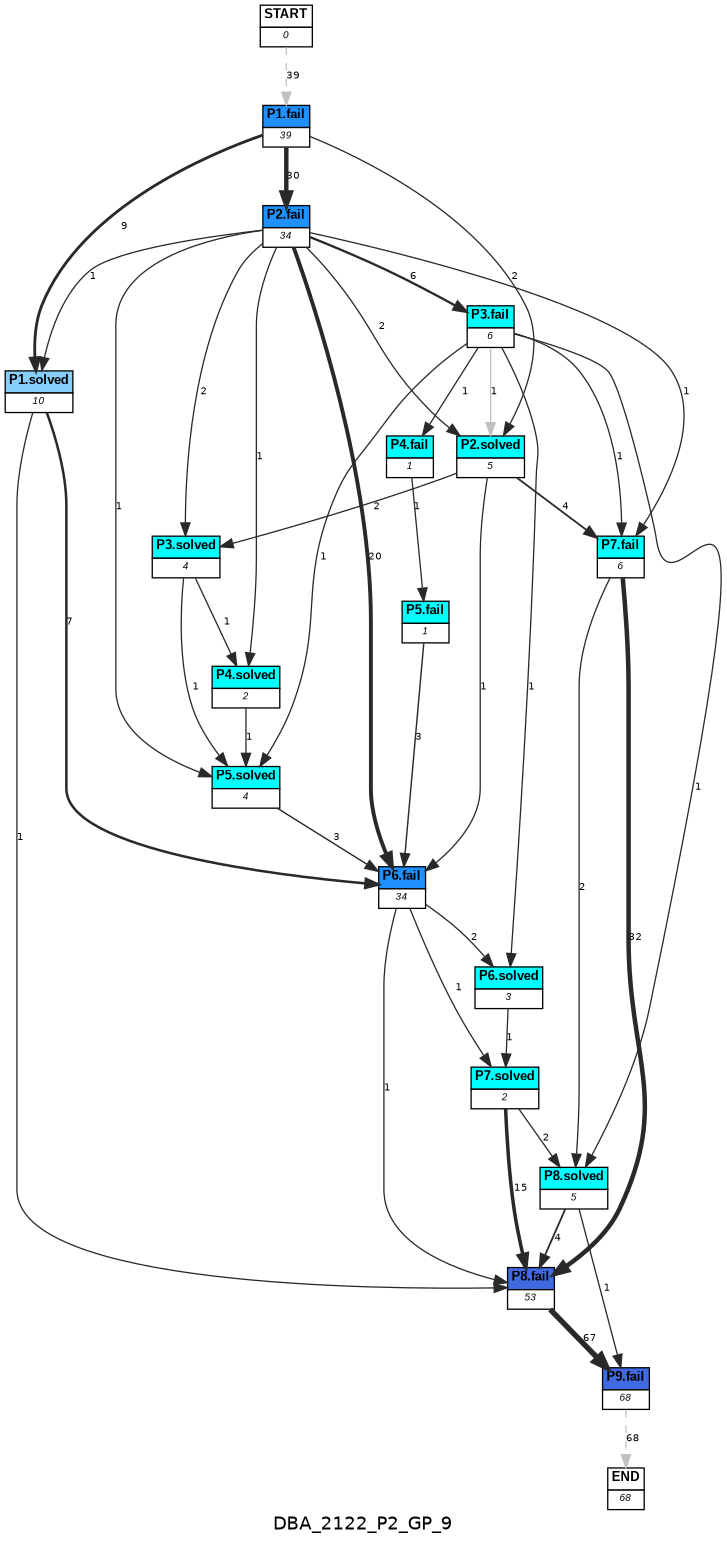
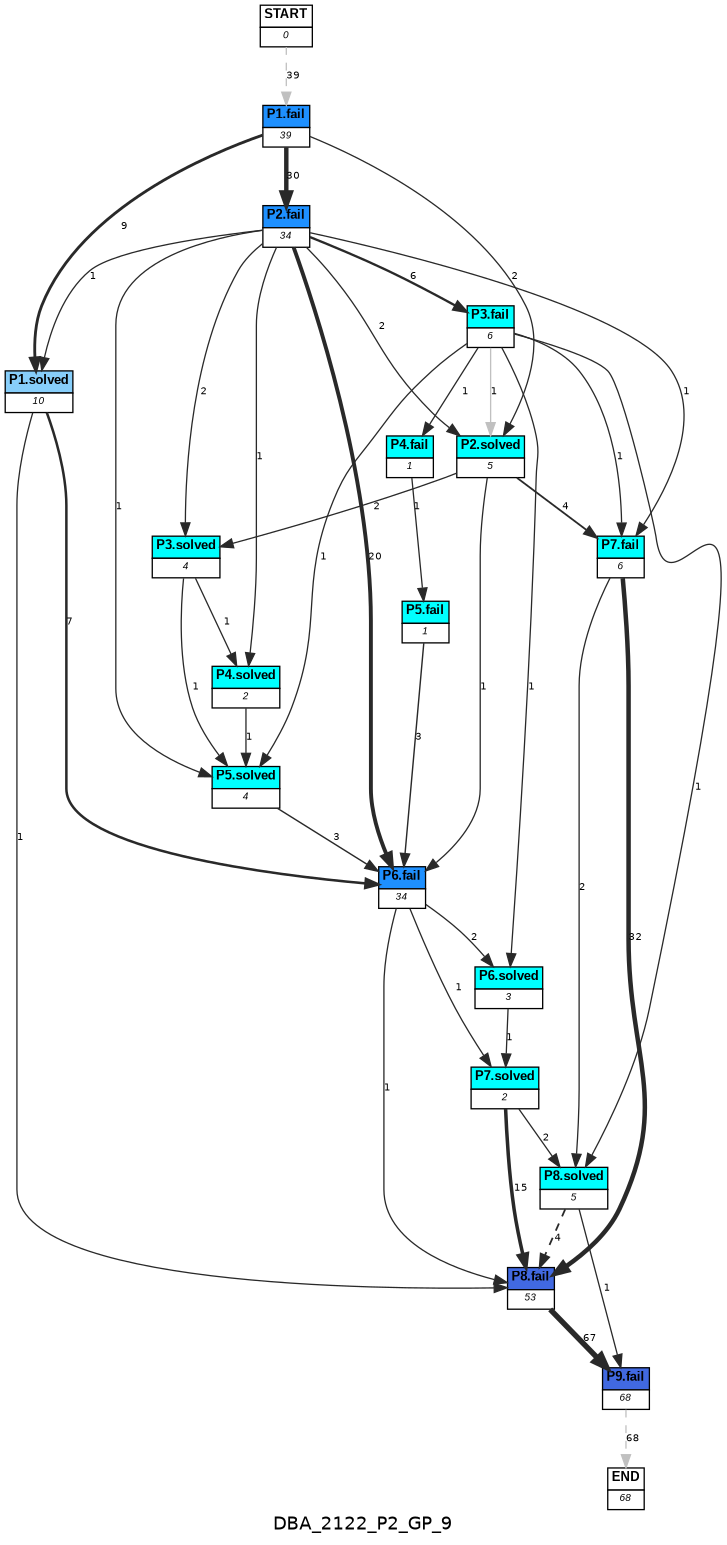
edge "P8.solved" -> "P8.fail": style solid -> dashed
